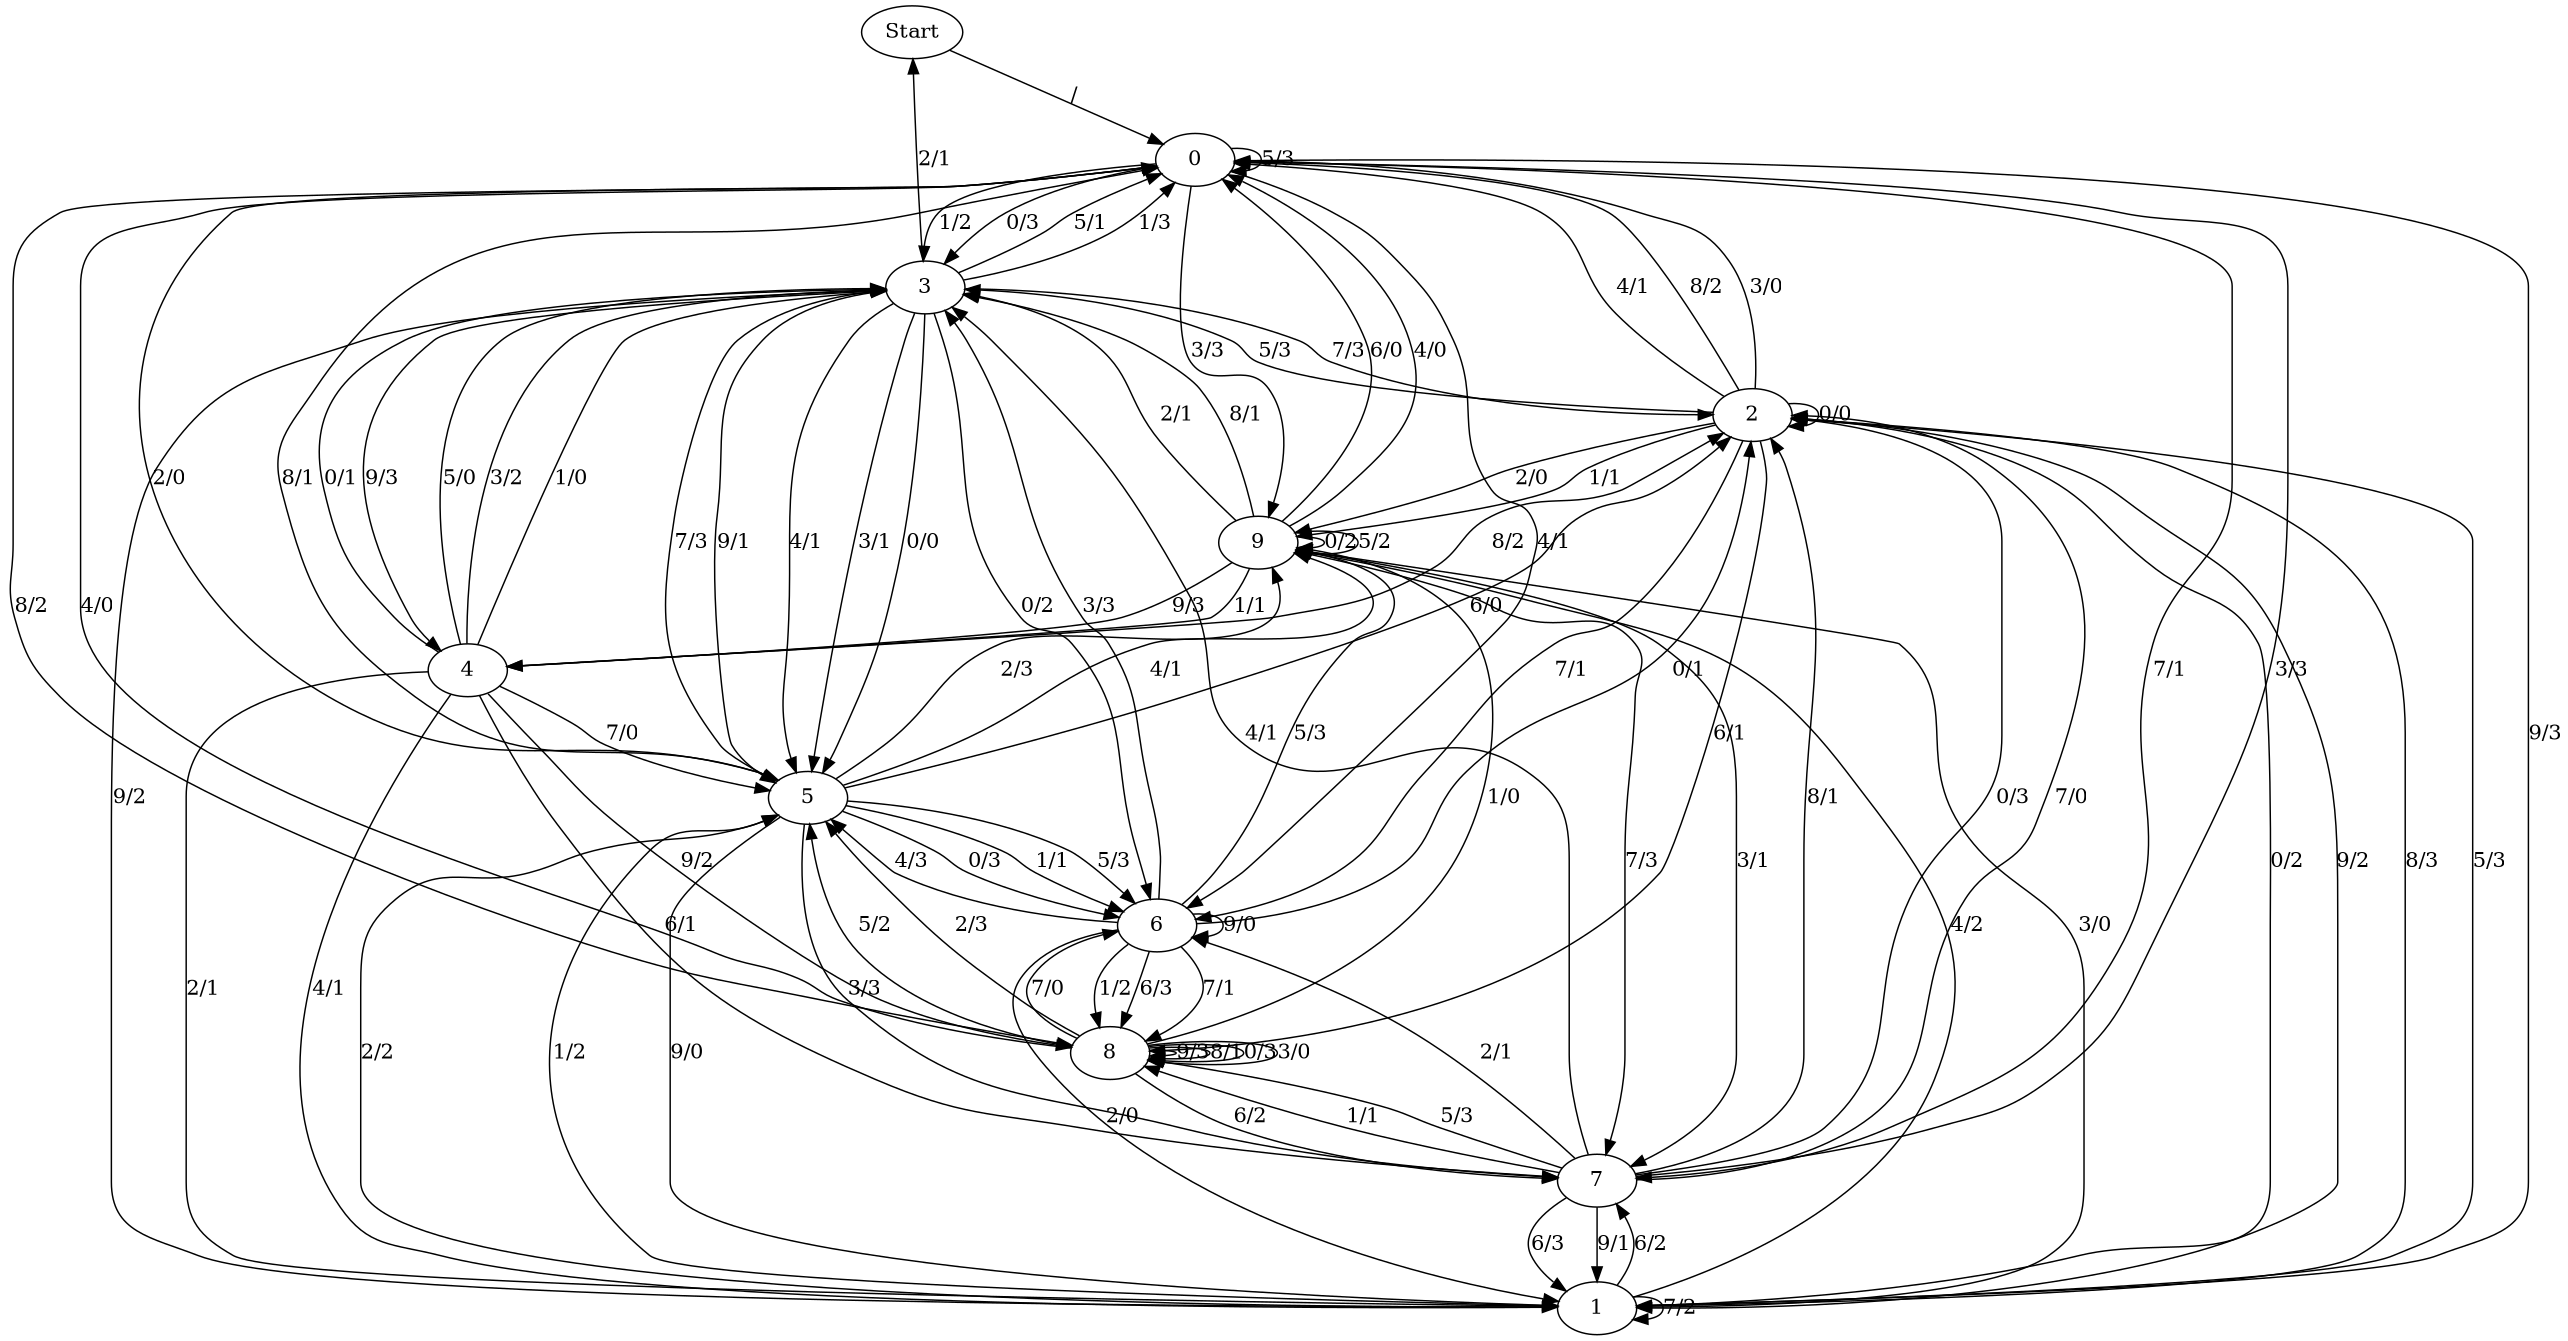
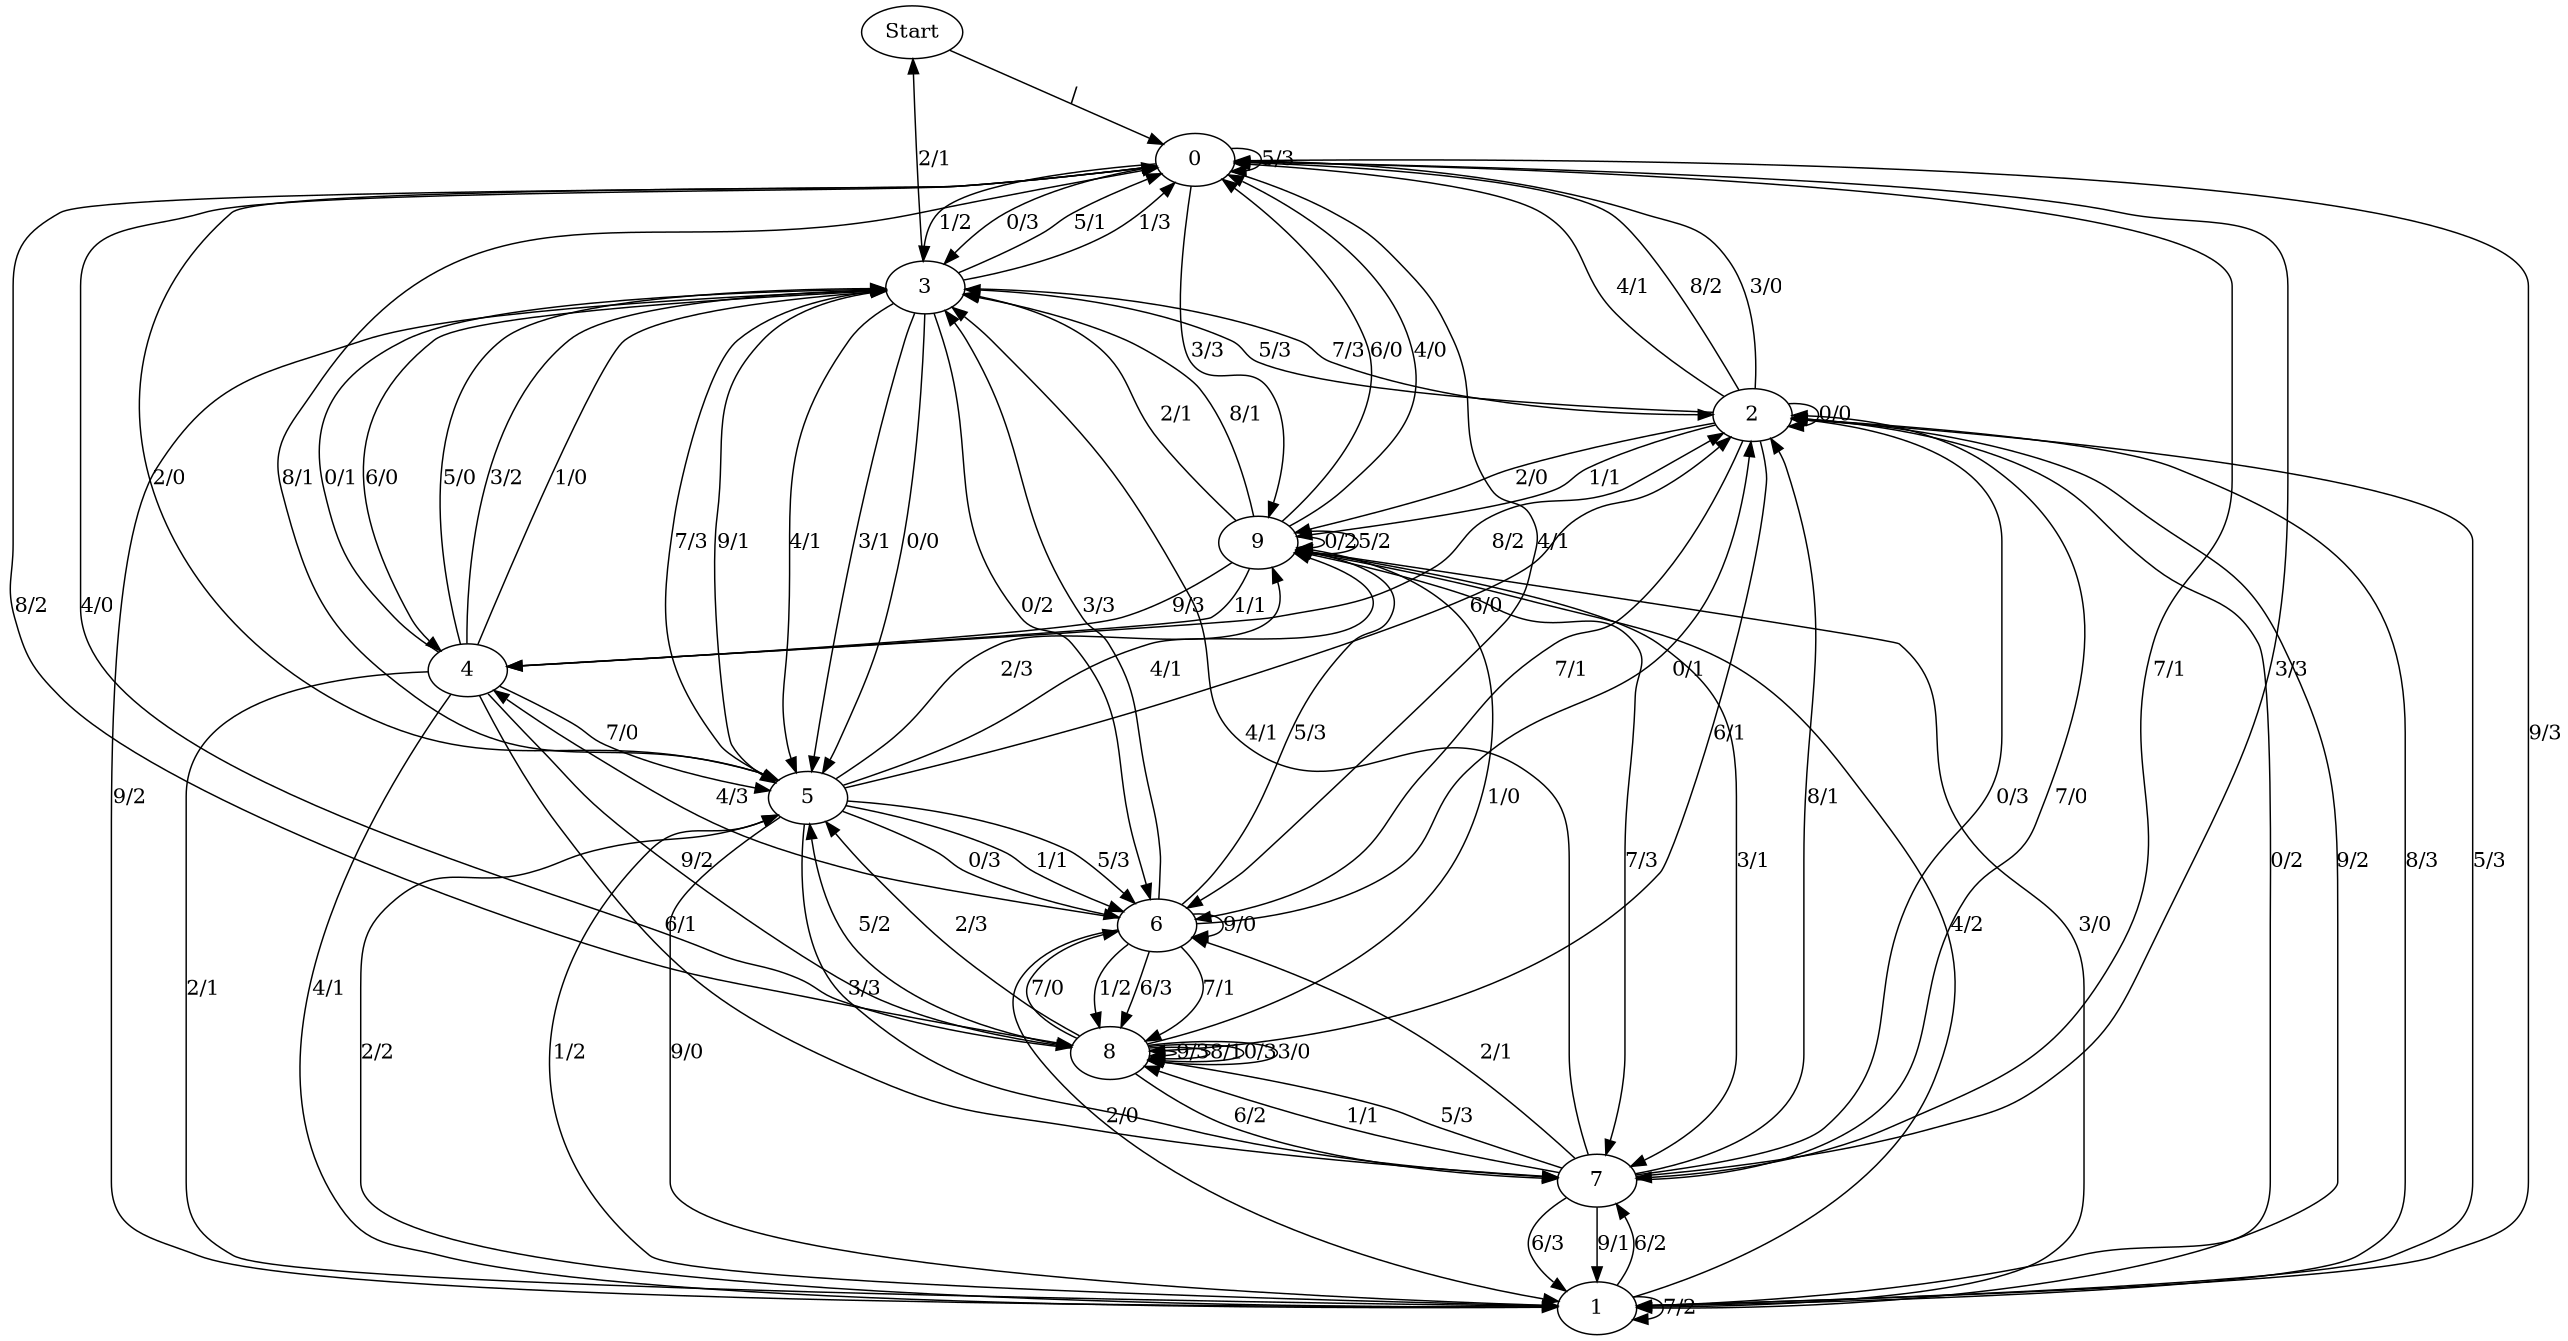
edge "3" -> "4": label "9/3" -> "6/0"
edge "6" -> "5": now "6" -> "4"
